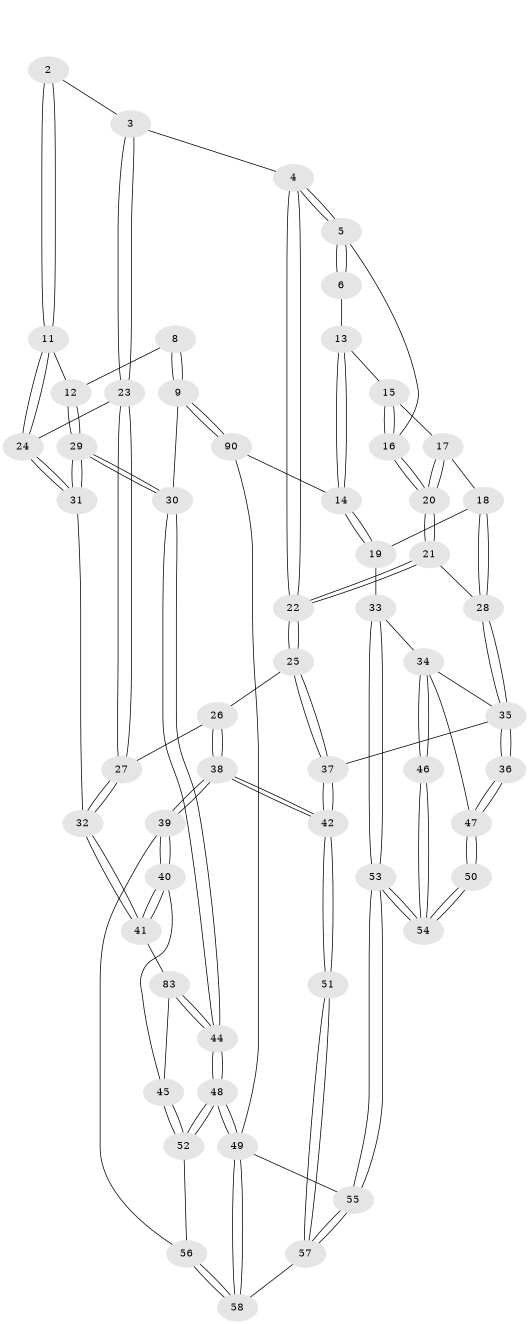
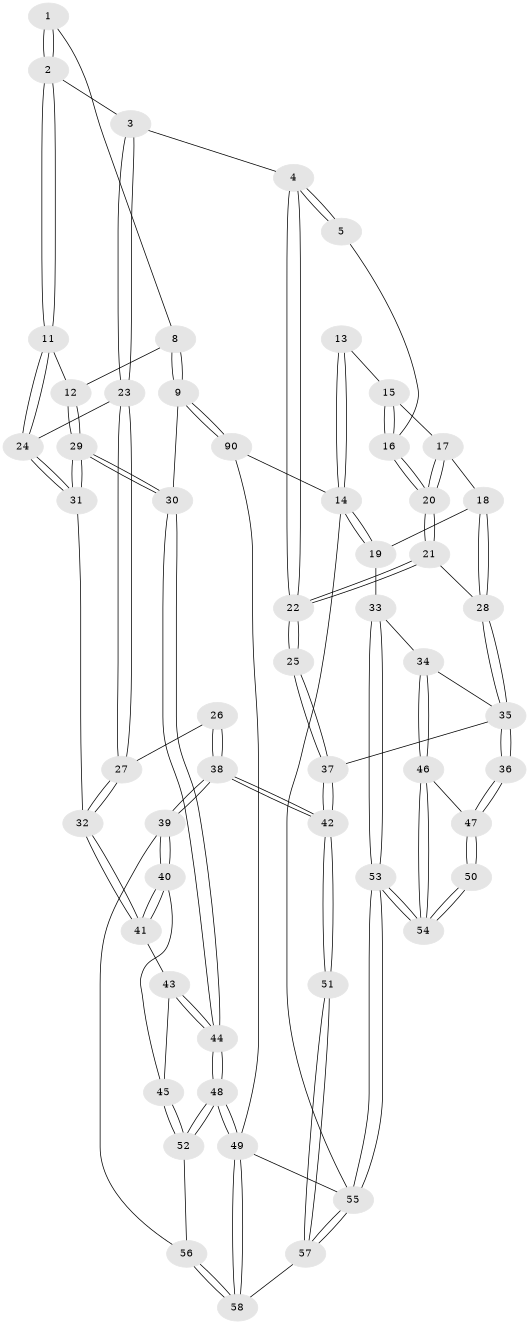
node "1": added
node "6": removed
edge "25" -- "26": removed
edge "34" -- "47": now "46" -- "47"
edge "14" -- "55": added
node "83": label "83" -> "43"
